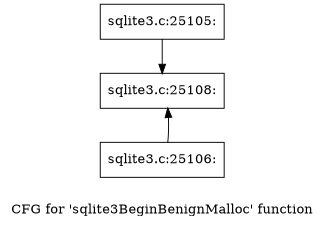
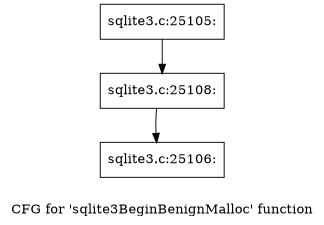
edge "sqlite3.c:25106:" -> "sqlite3.c:25108:": reversed
